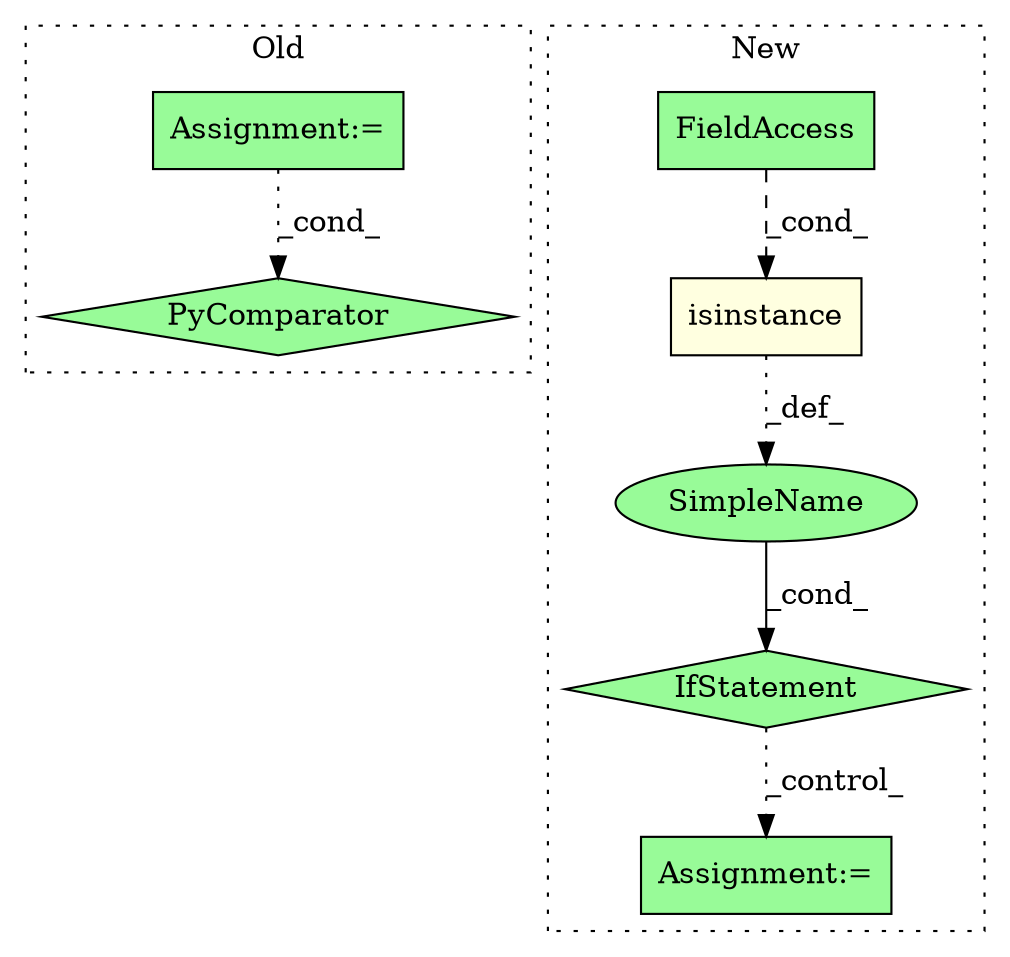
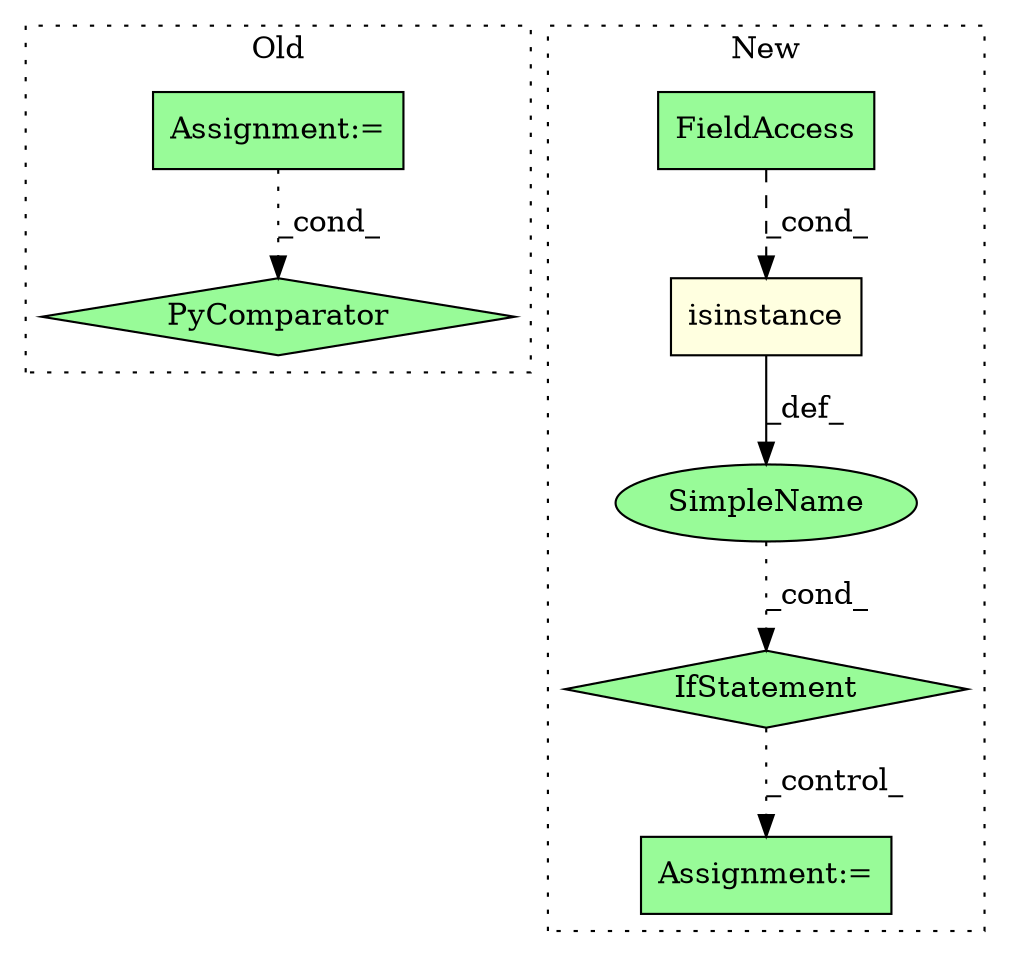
edge "isinstance" -> "SimpleName": style dotted -> solid
edge "SimpleName" -> "IfStatement": style solid -> dotted
